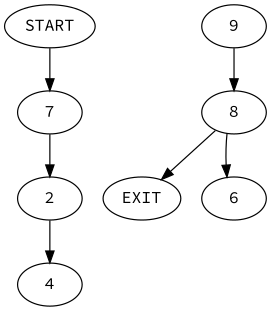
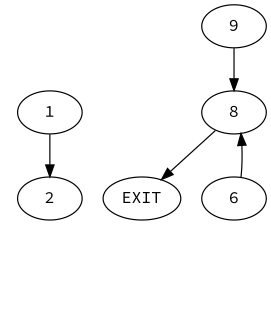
node "START": removed
node "7": label "7" -> "1"
edge "8" -> "6": reversed
node "4": removed
